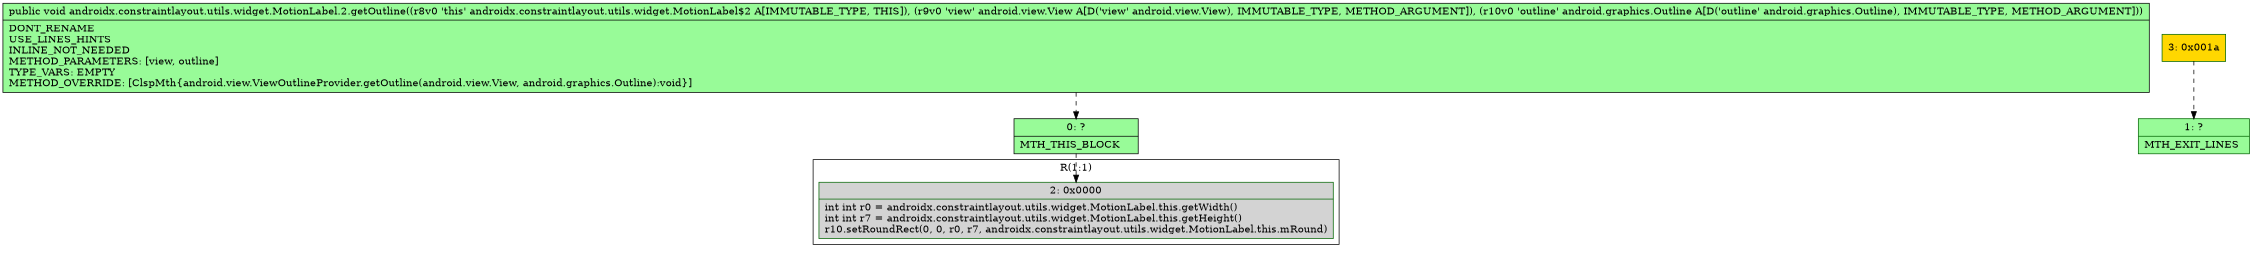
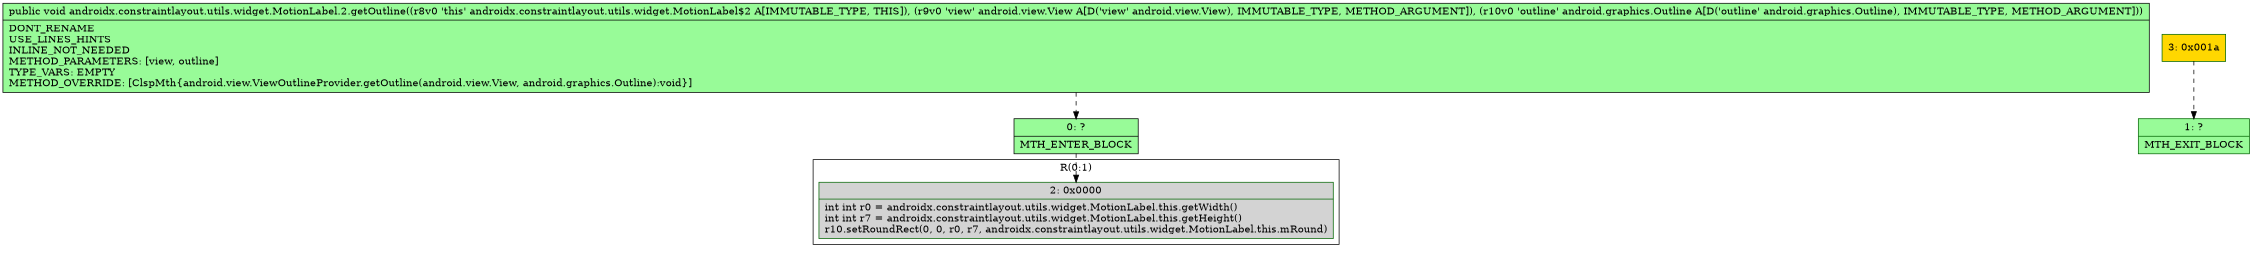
node "0: ?": text "MTH_THIS_BLOCK" -> "MTH_ENTER_BLOCK"
node "1: ?": text "MTH_EXIT_LINES" -> "MTH_EXIT_BLOCK"
cluster "R(1:1)": label "R(1:1)" -> "R(0:1)"
